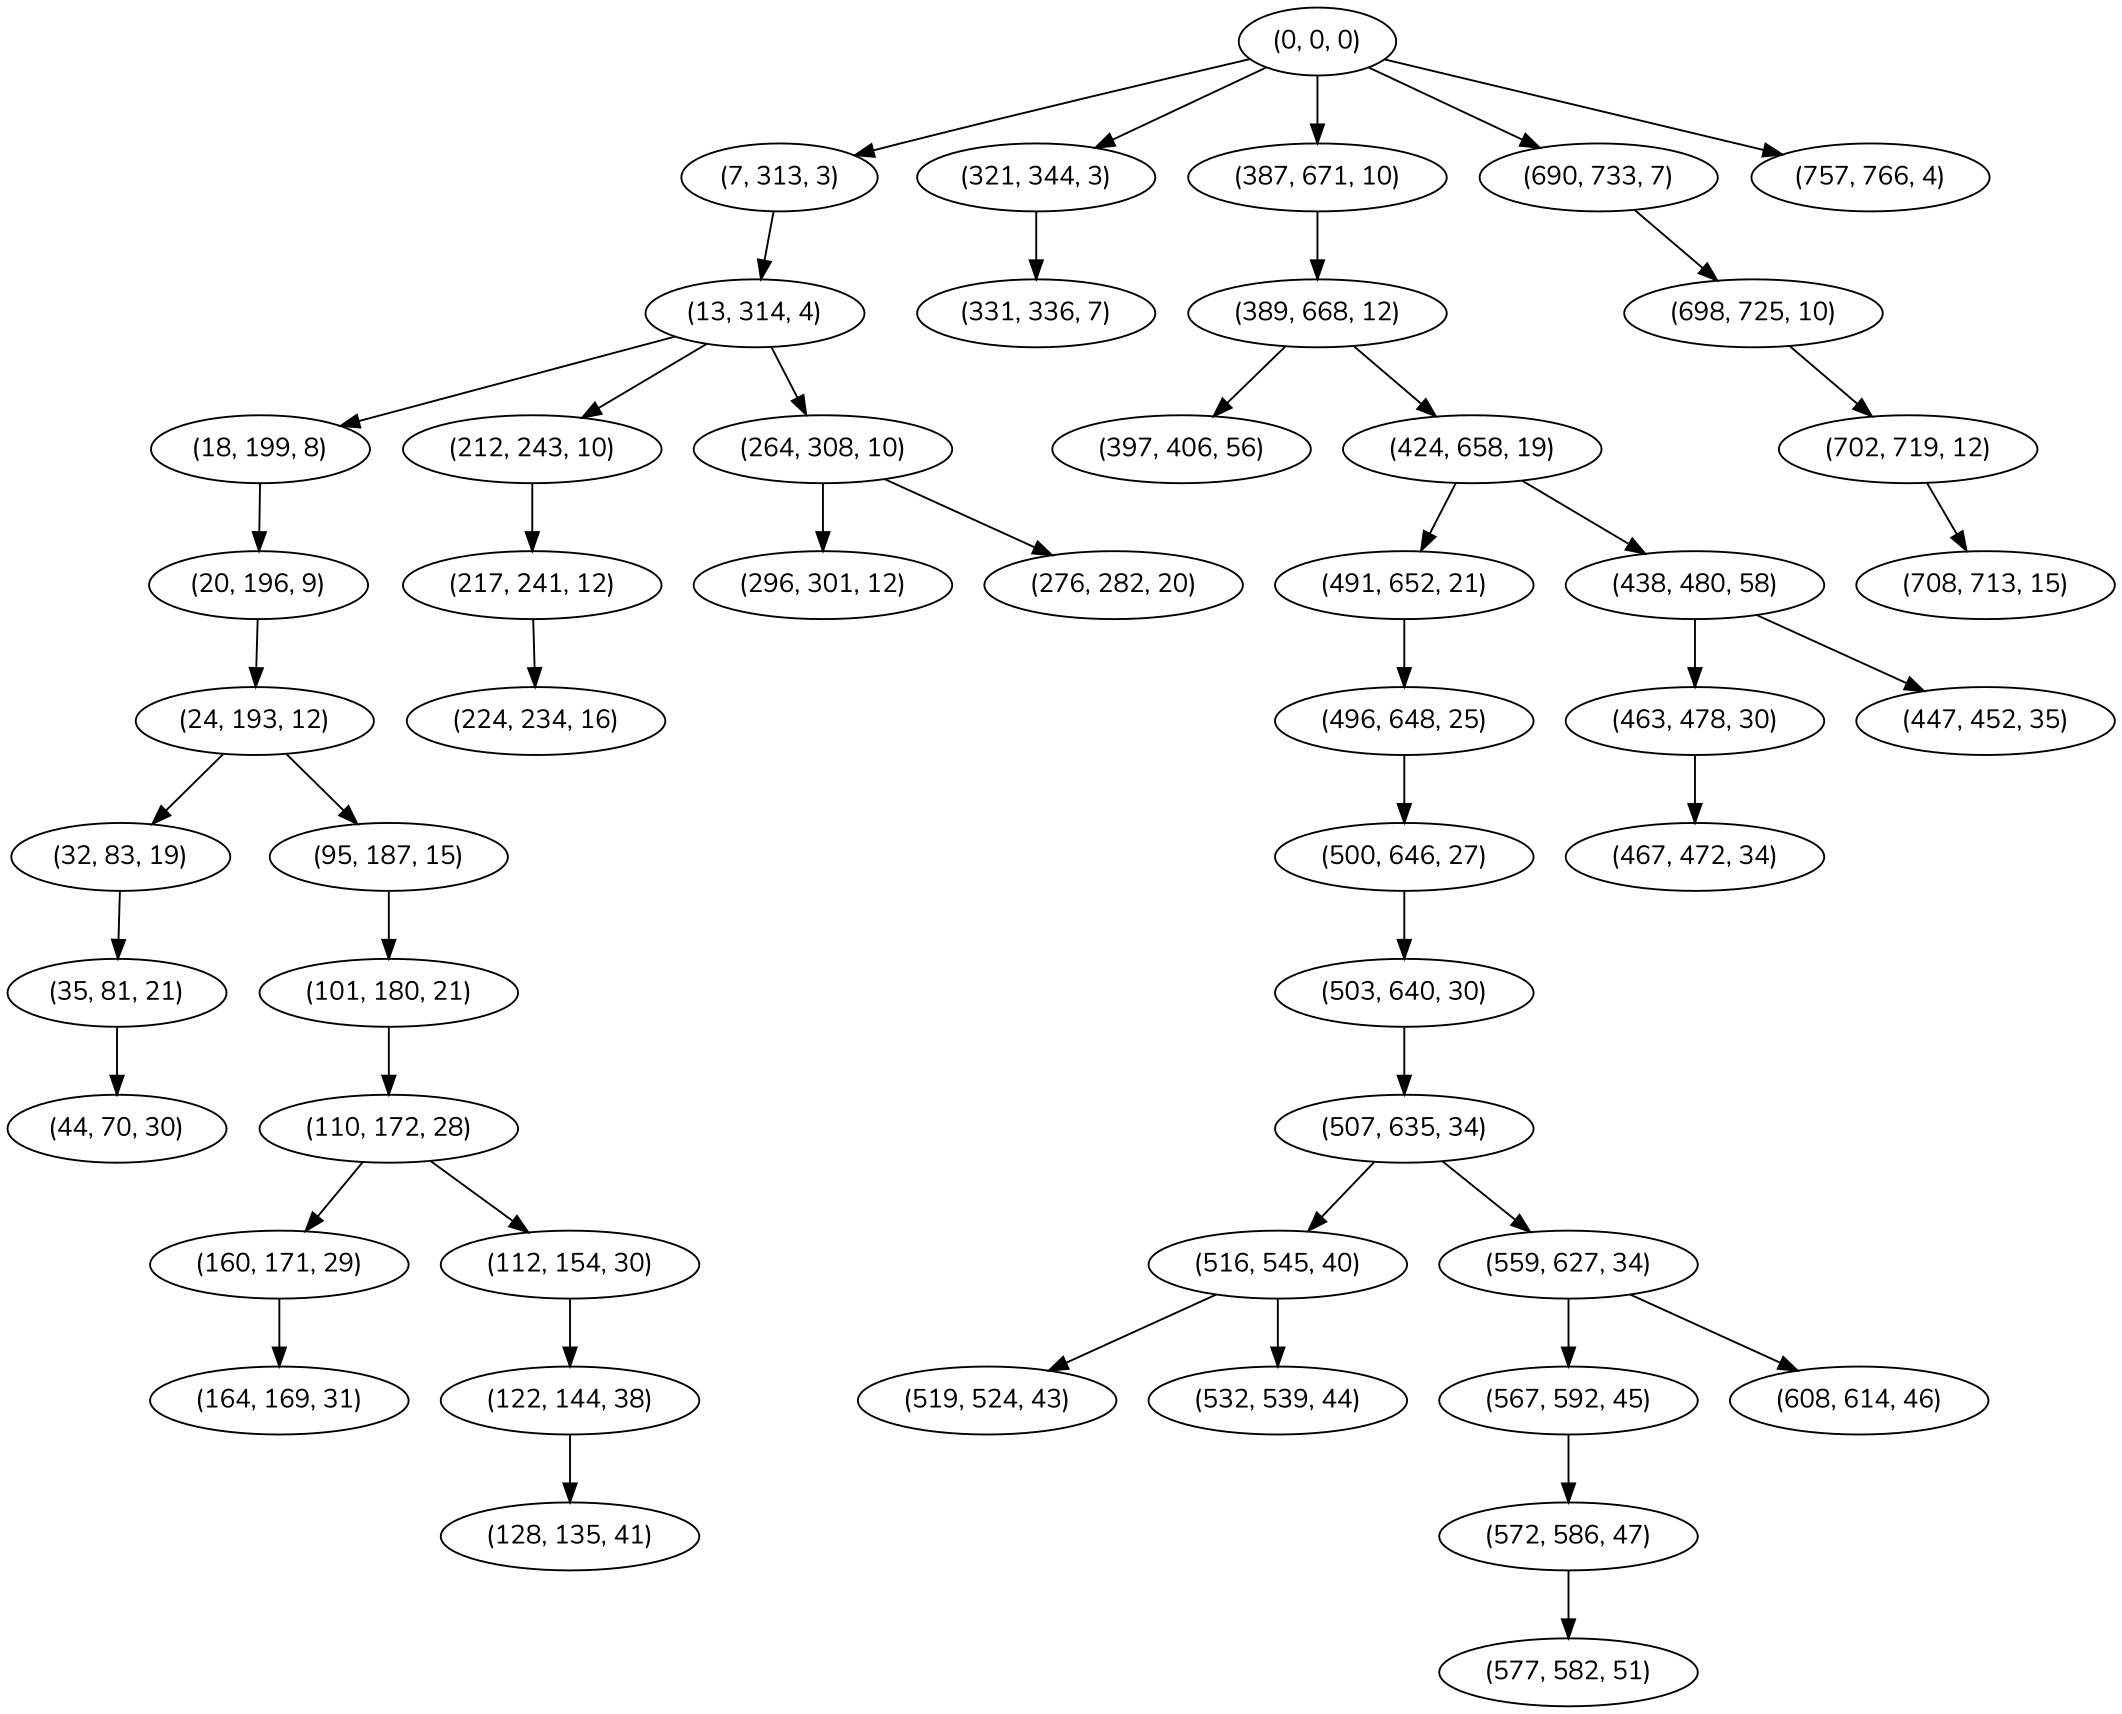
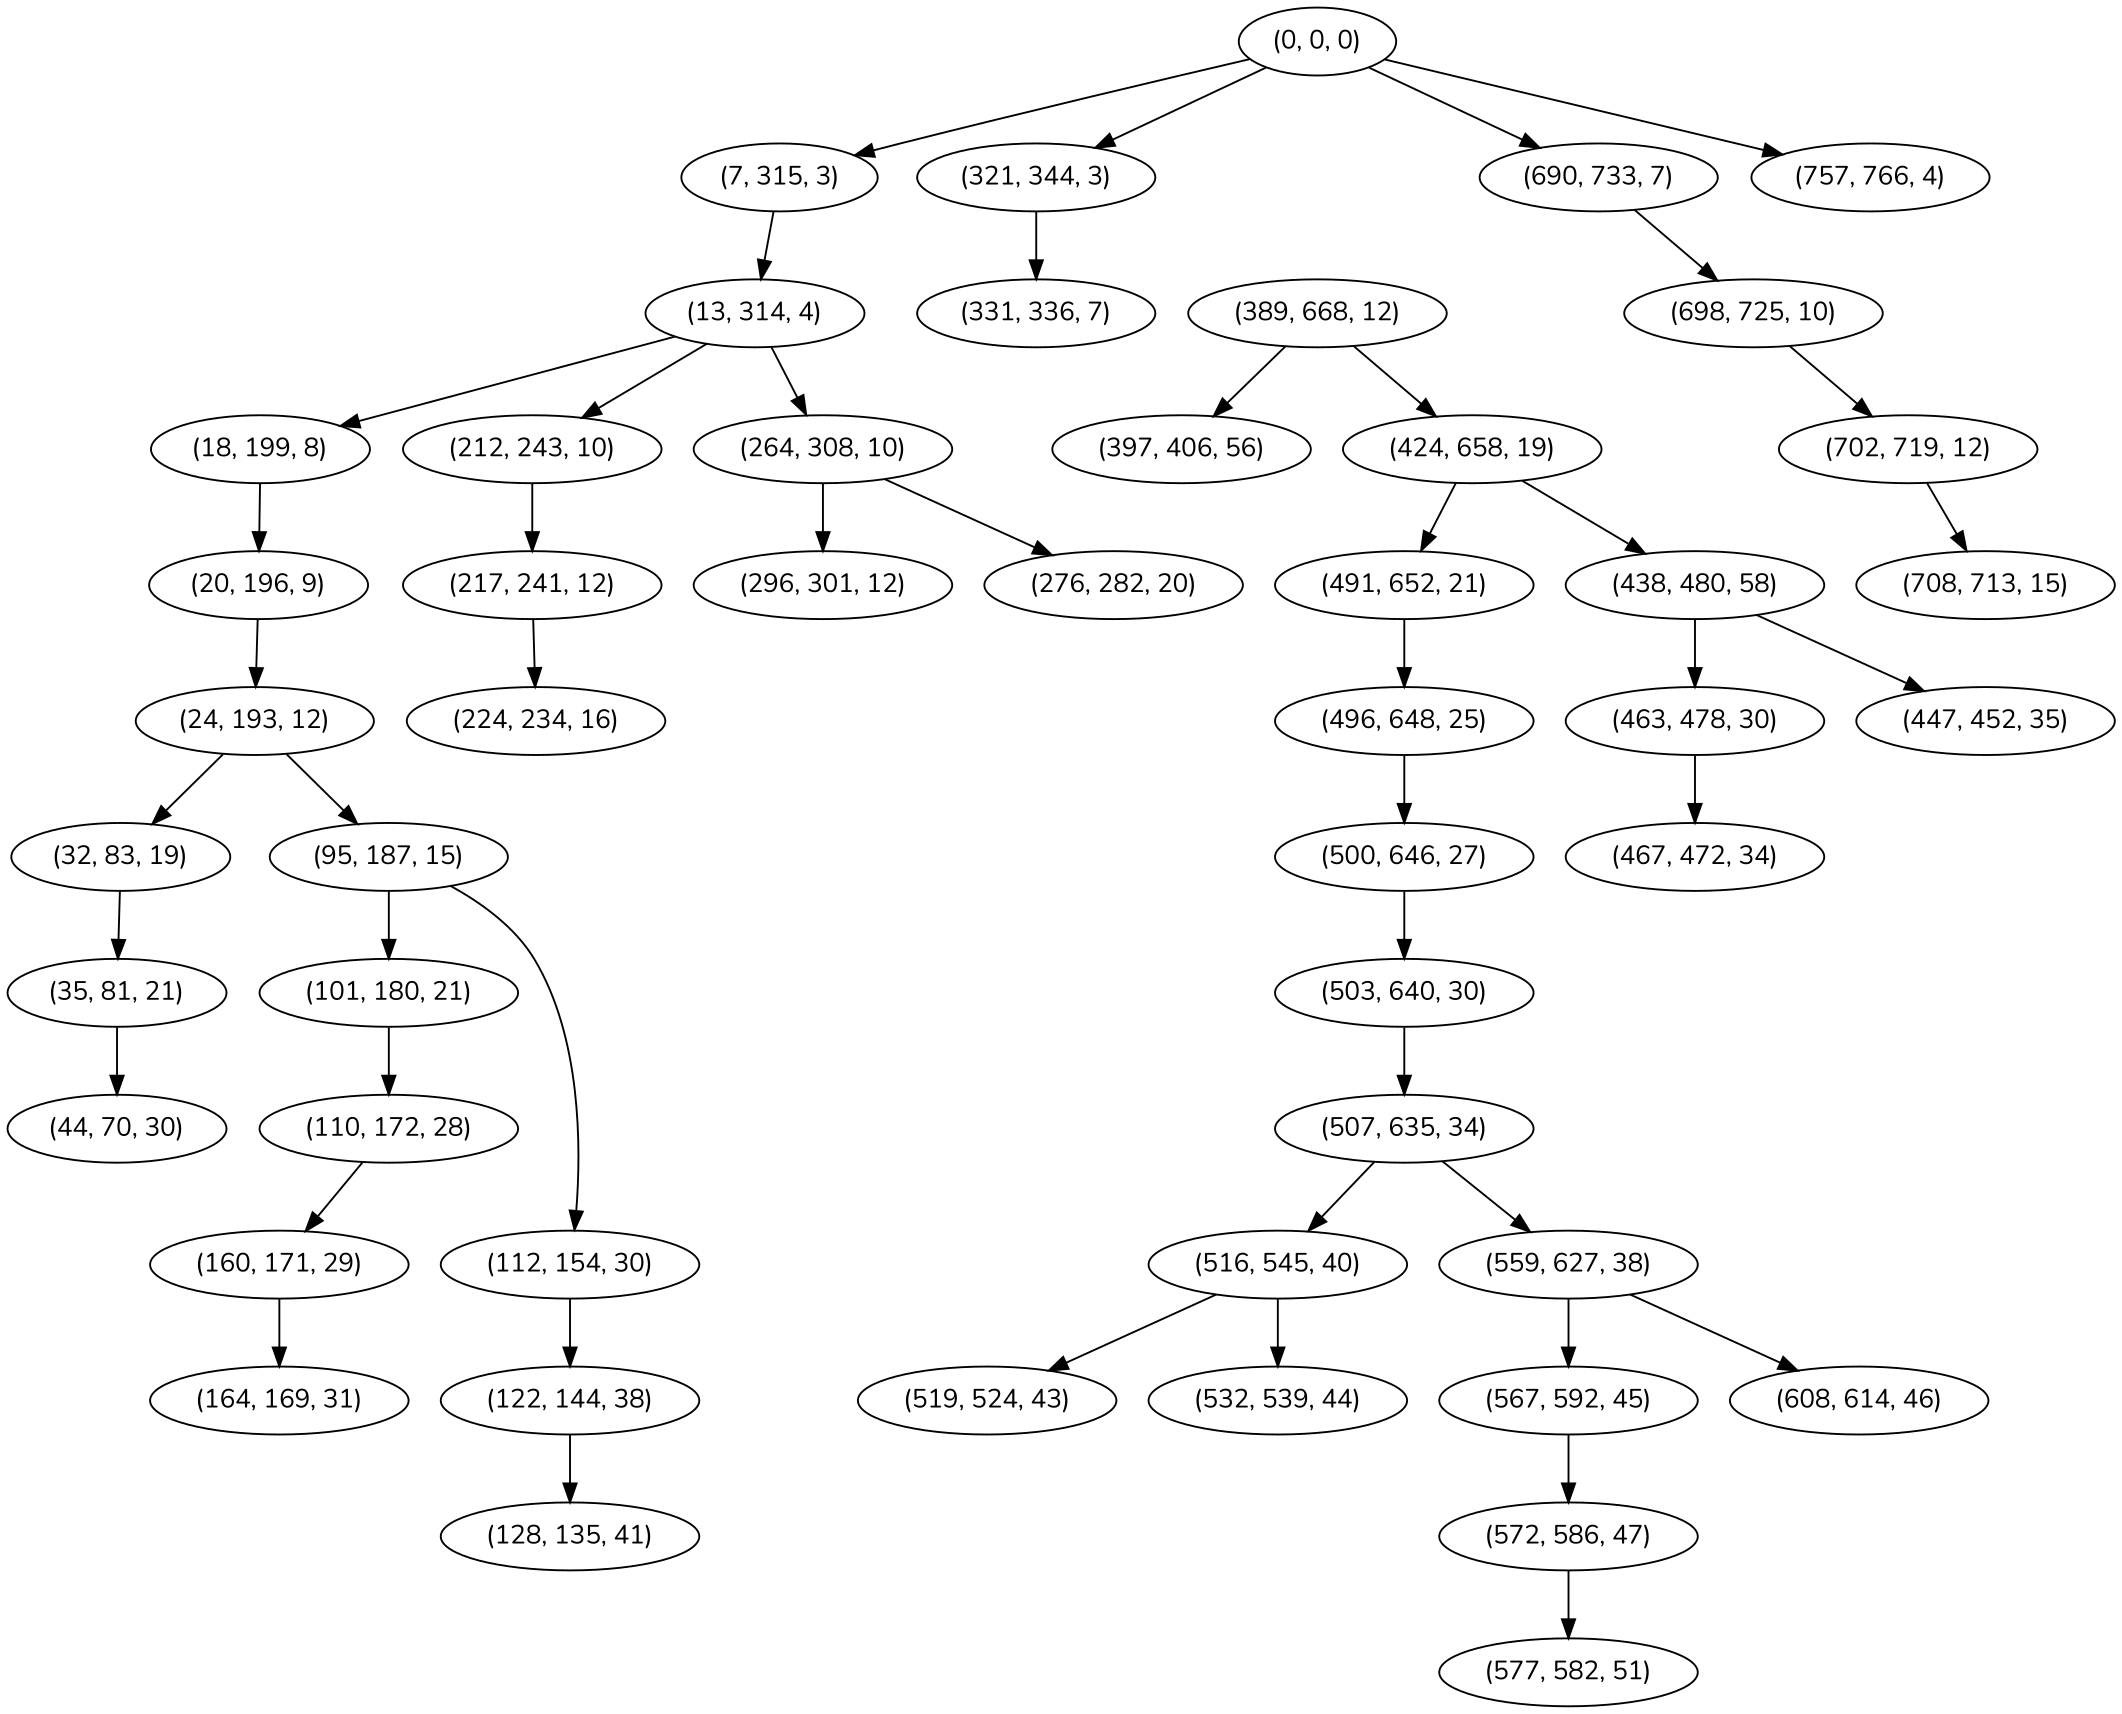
node "(7, 313, 3)": label "(7, 313, 3)" -> "(7, 315, 3)"
node "(387, 671, 10)": removed
edge "(110, 172, 28)" -> "(112, 154, 30)": now "(95, 187, 15)" -> "(112, 154, 30)"
node "(559, 627, 34)": label "(559, 627, 34)" -> "(559, 627, 38)"
